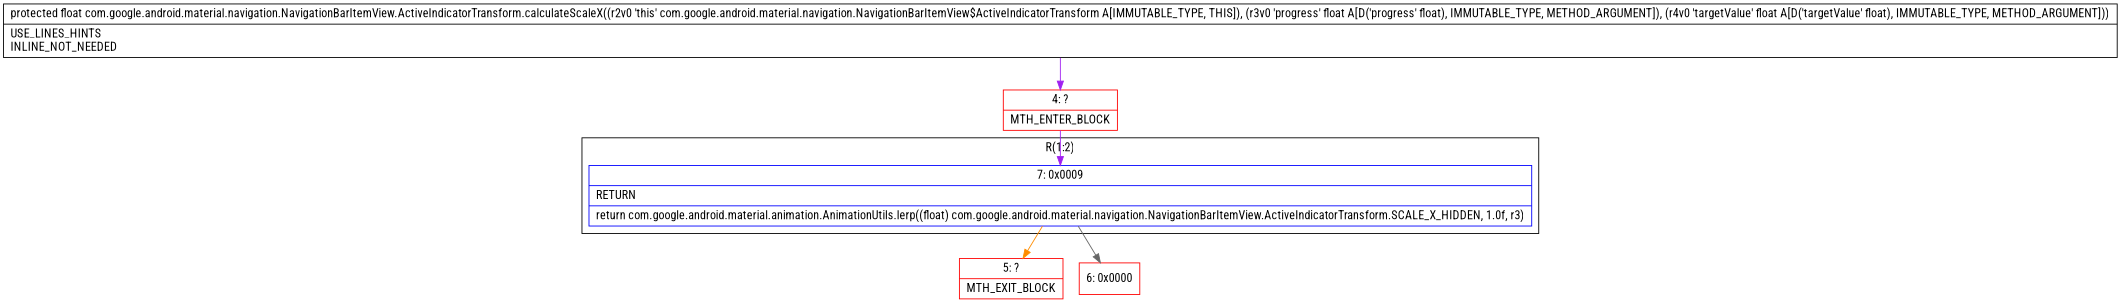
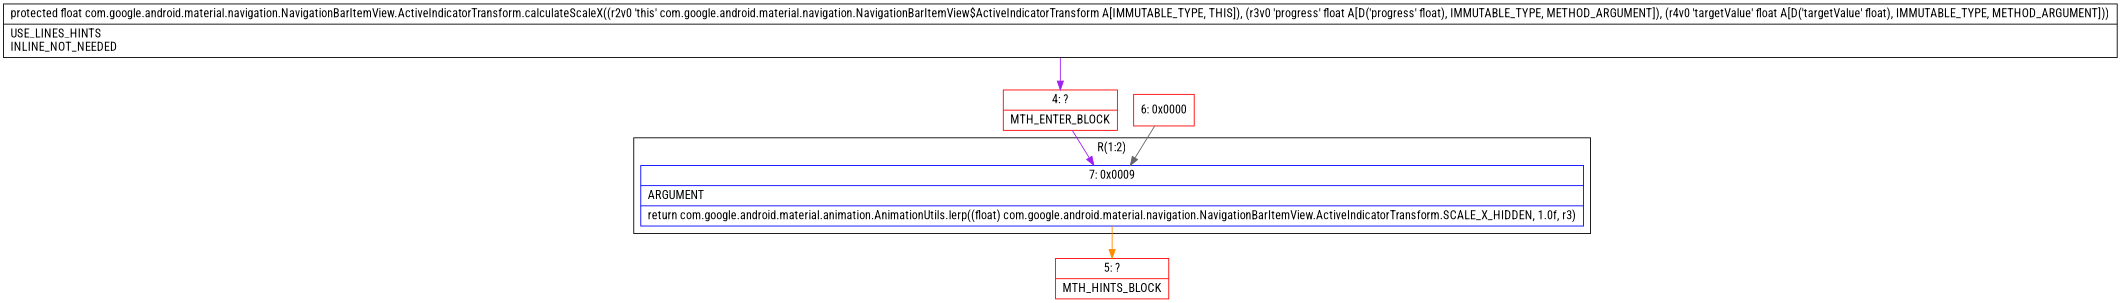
node "7: 0x0009": text "RETURN" -> "ARGUMENT"
edge "7: 0x0009" -> "6: 0x0000": reversed
node "5: ?": text "MTH_EXIT_BLOCK" -> "MTH_HINTS_BLOCK"
